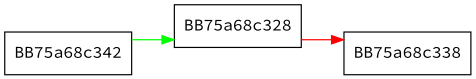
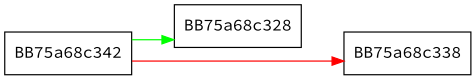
edge "BB75a68c328" -> "BB75a68c338": now "BB75a68c342" -> "BB75a68c338"
